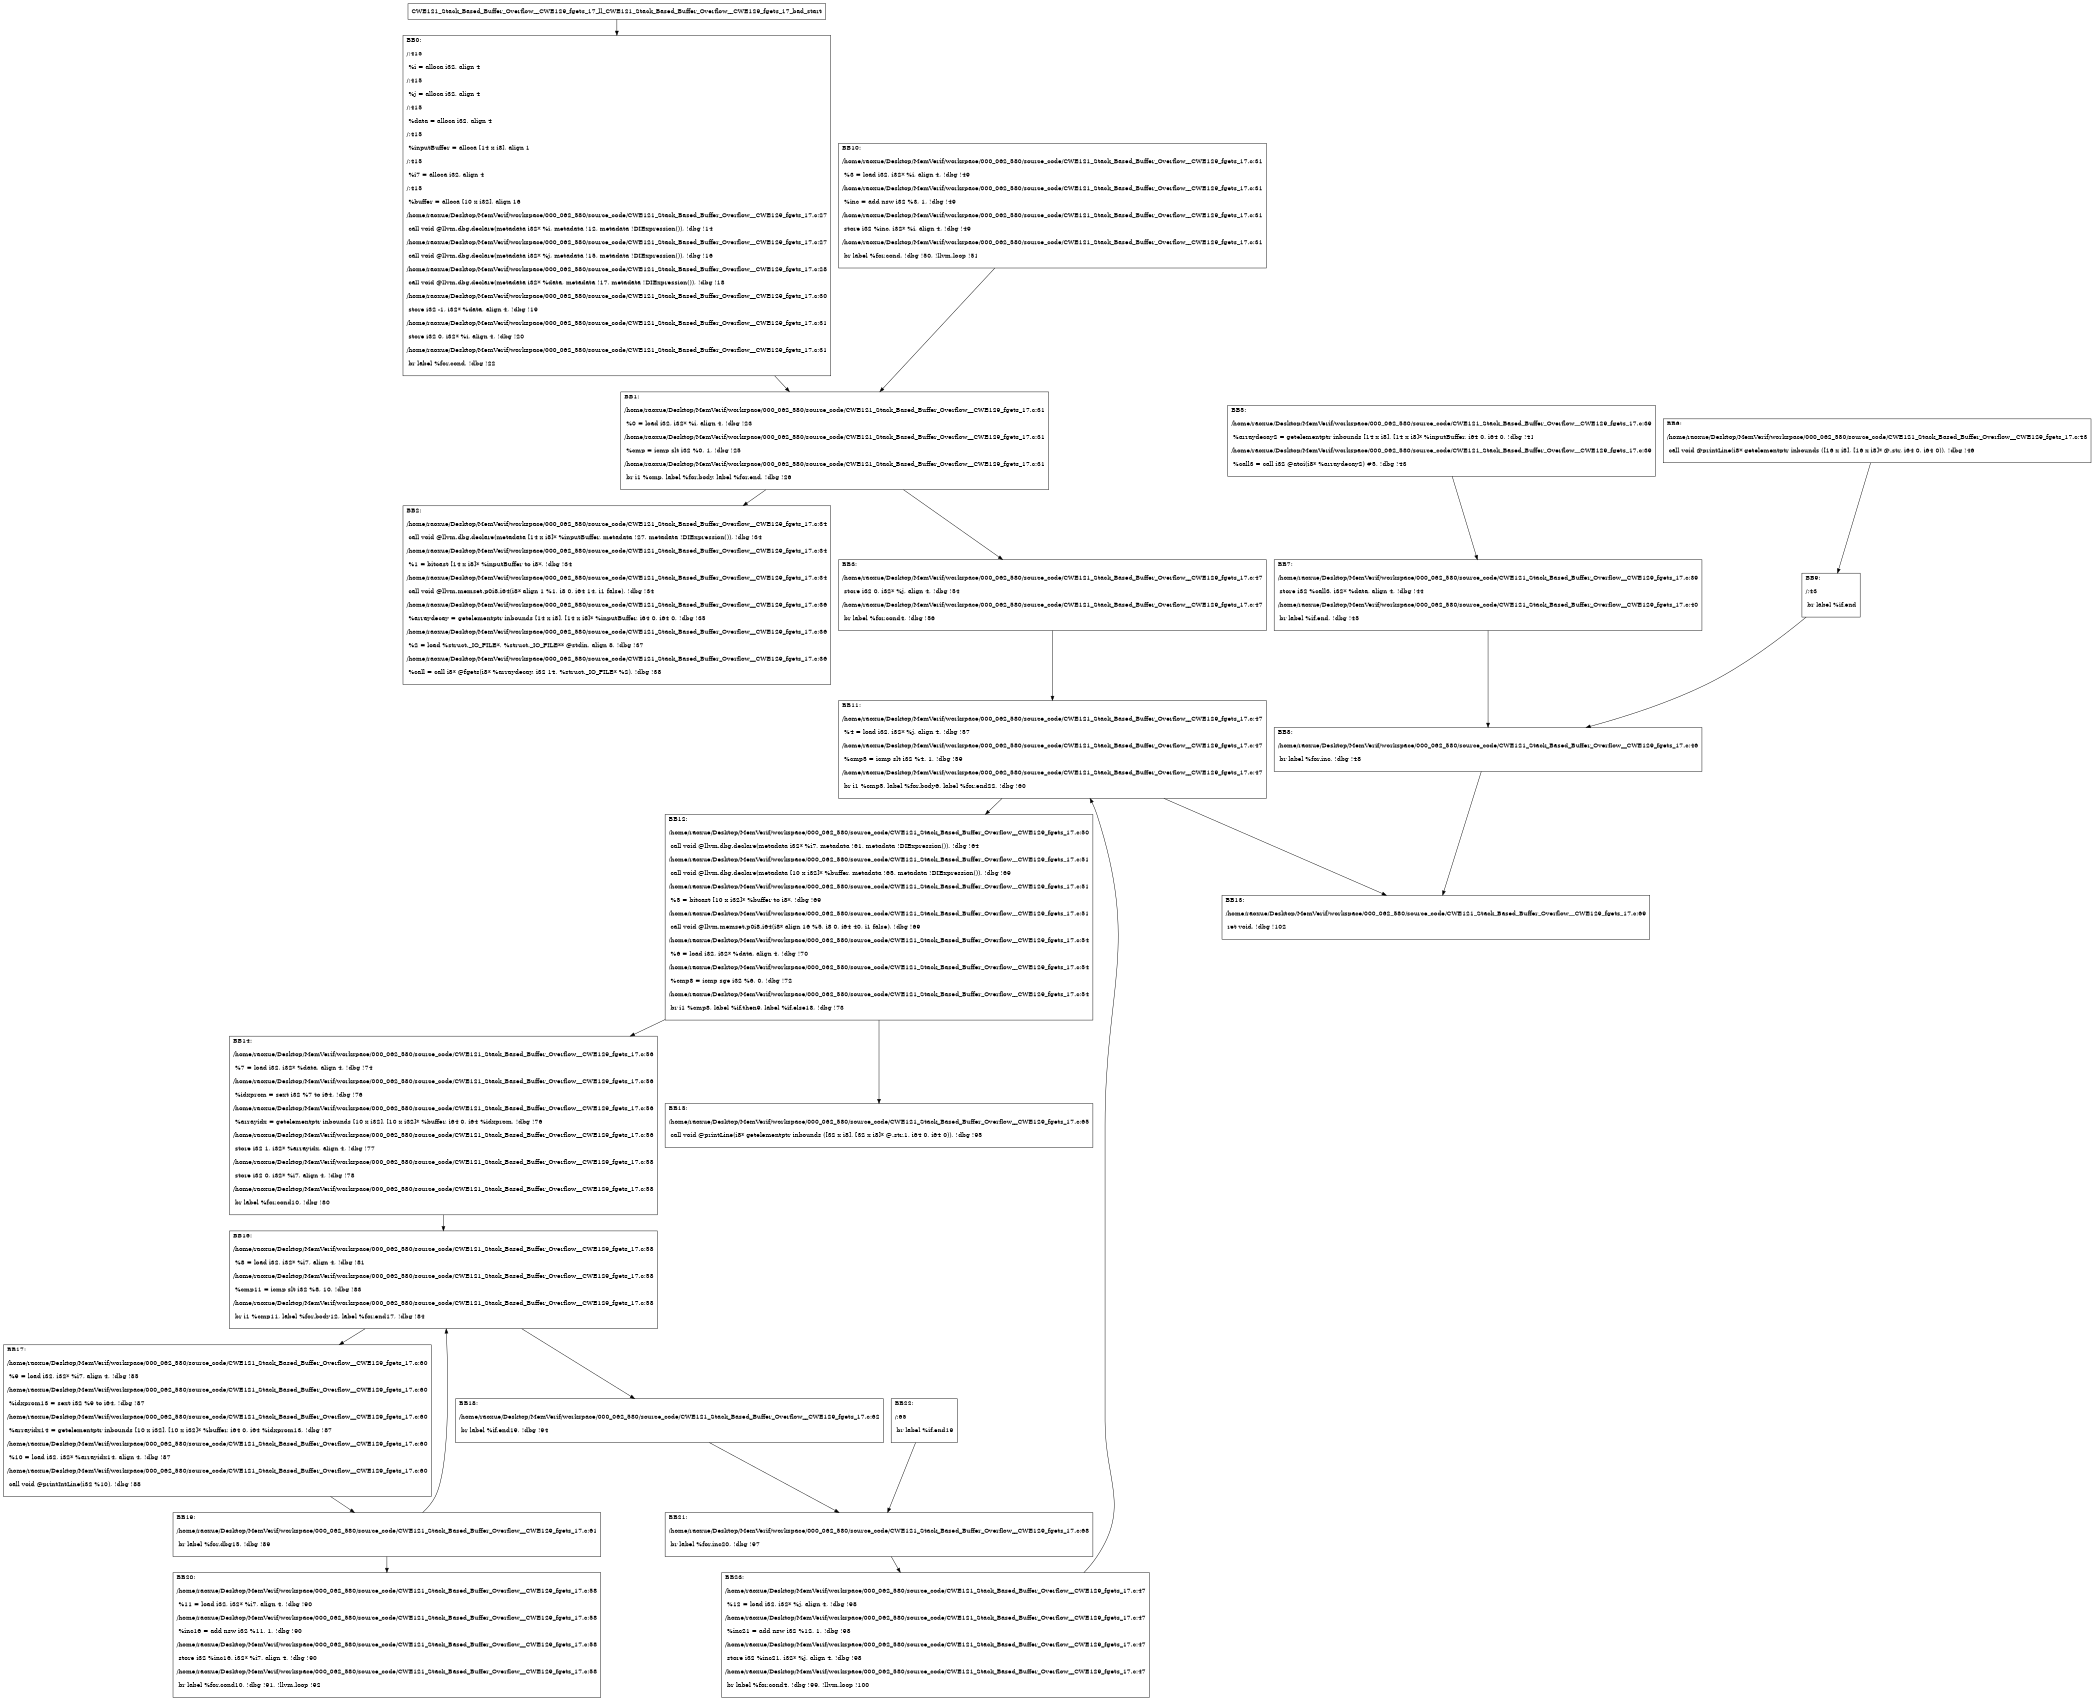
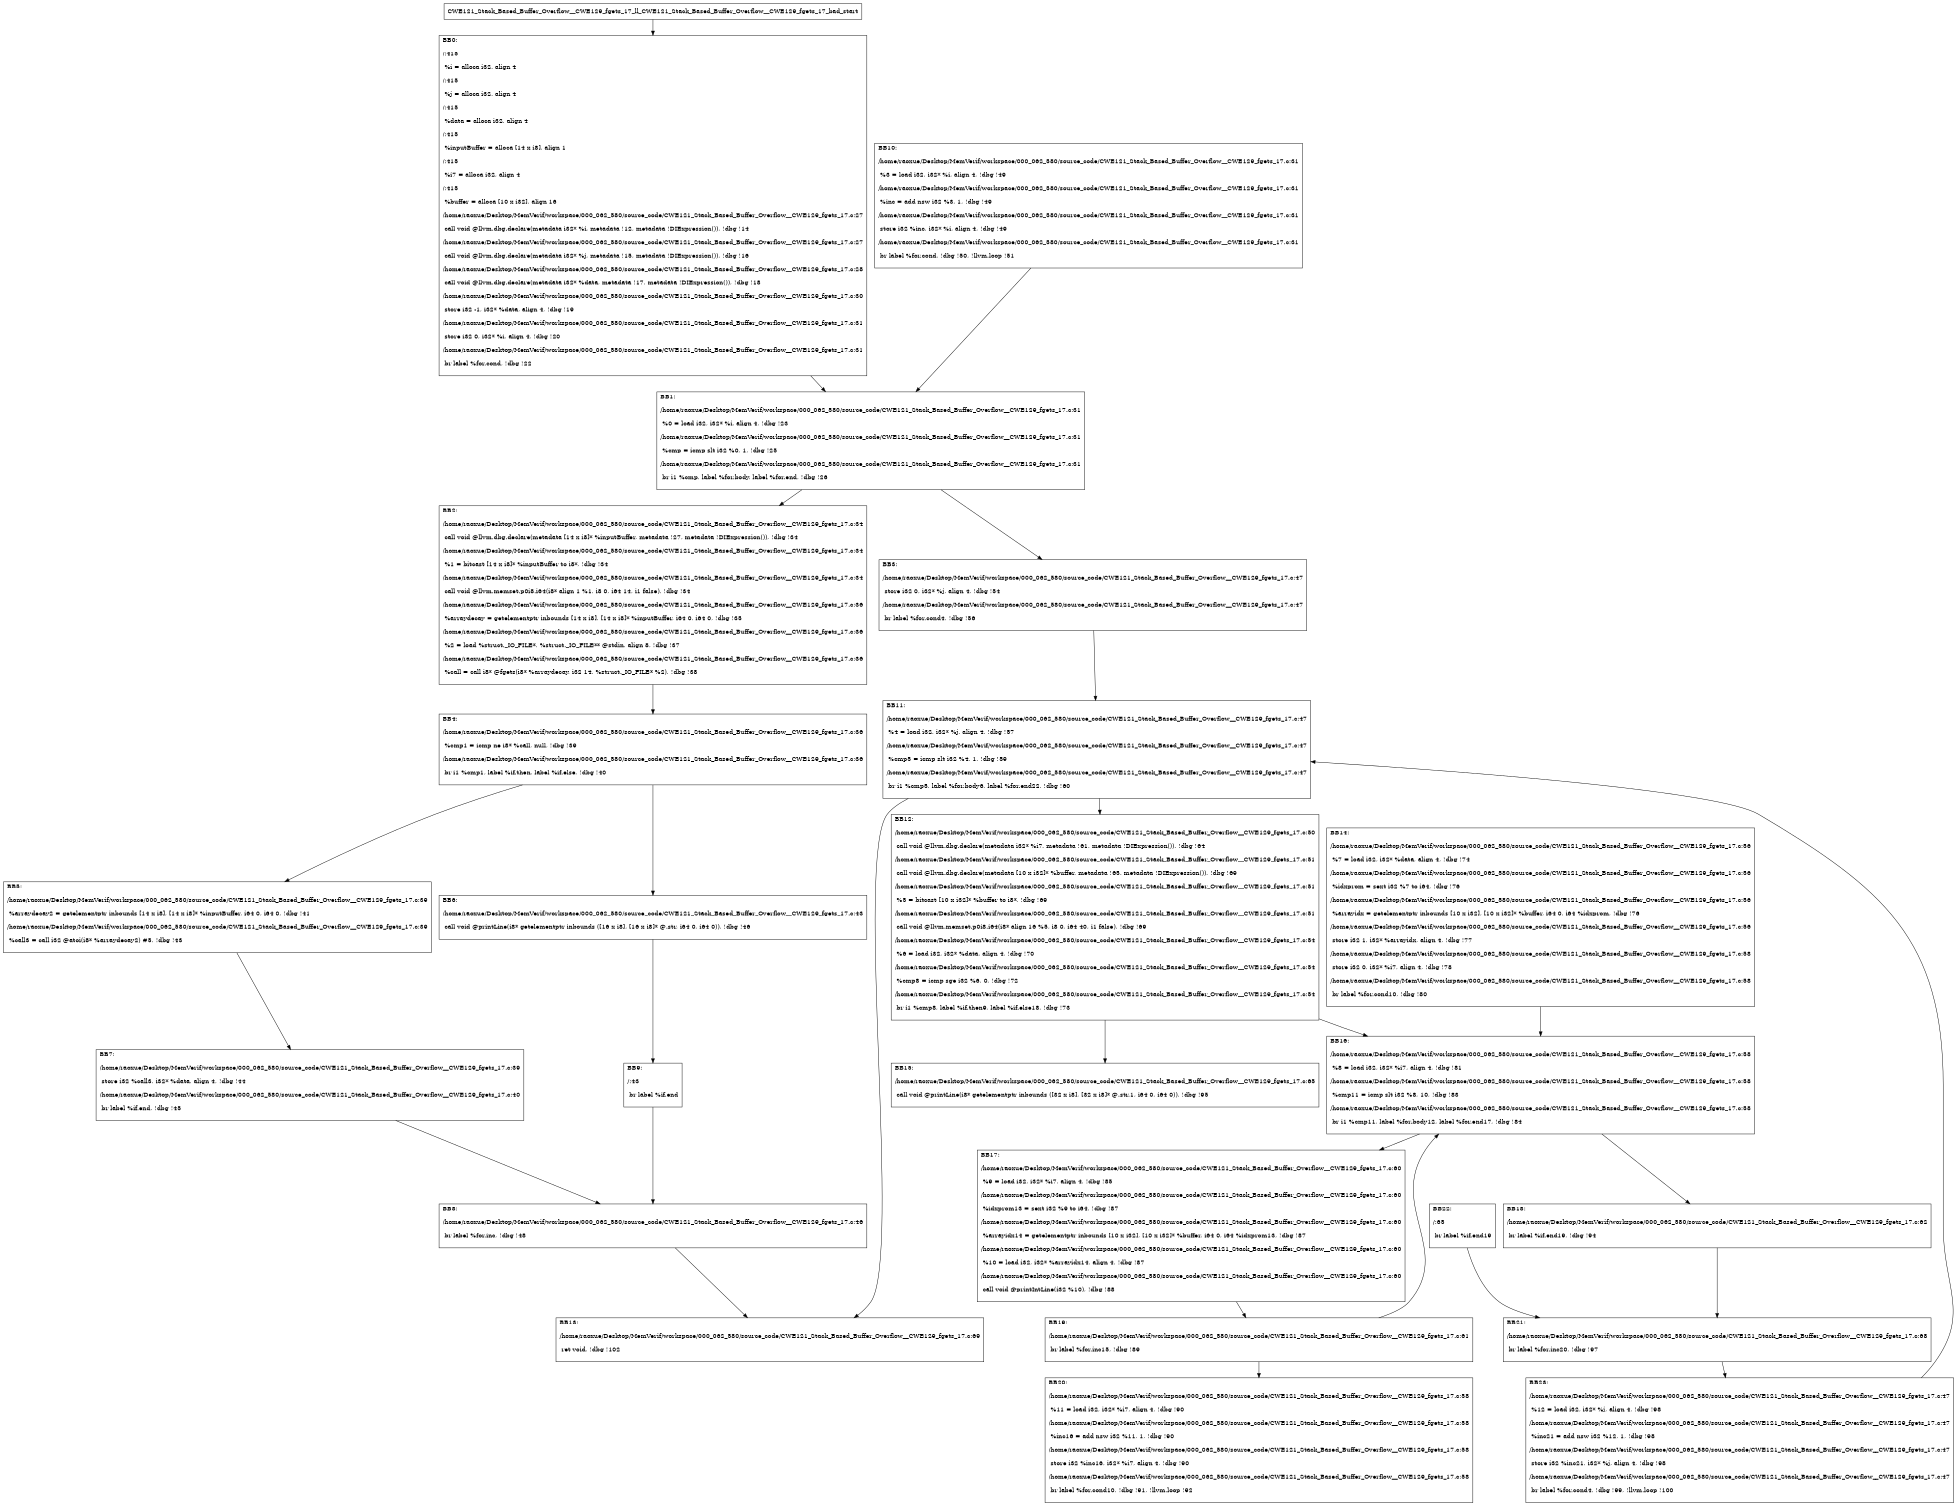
node "BB4:": added
edge "BB12:" -> "BB14:": now "BB12:" -> "BB16:"
node "BB19:": text "br label %for.dbg15, !dbg !89" -> "br label %for.inc15, !dbg !89"
